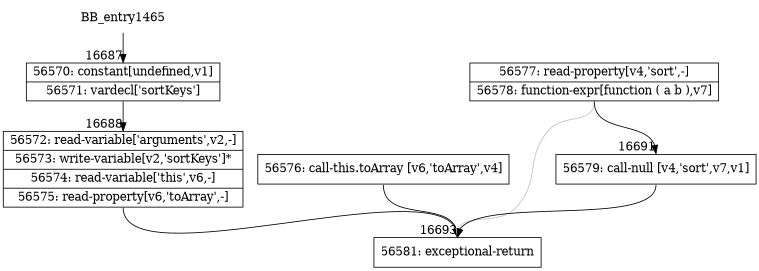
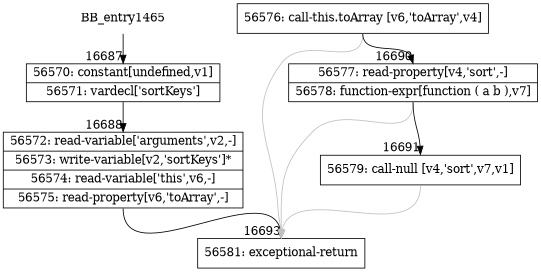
edge "56576: call-this.toArray [v6,'toArray',v4]" -> "56577: read-property[v4,'sort',-]": added
edge "56576: call-this.toArray [v6,'toArray',v4]" -> "56581: exceptional-return": color black -> gray
edge "56579: call-null [v4,'sort',v7,v1]" -> "56581: exceptional-return": color black -> gray
